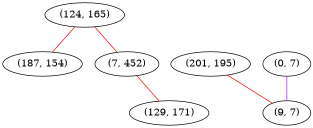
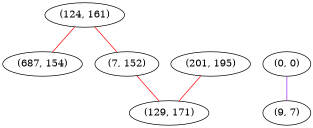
node "(124, 165)": label "(124, 165)" -> "(124, 161)"
node "(187, 154)": label "(187, 154)" -> "(687, 154)"
node "(7, 452)": label "(7, 452)" -> "(7, 152)"
node "(0, 7)": label "(0, 7)" -> "(0, 0)"
edge "(201, 195)" -- "(9, 7)": now "(201, 195)" -- "(129, 171)"
